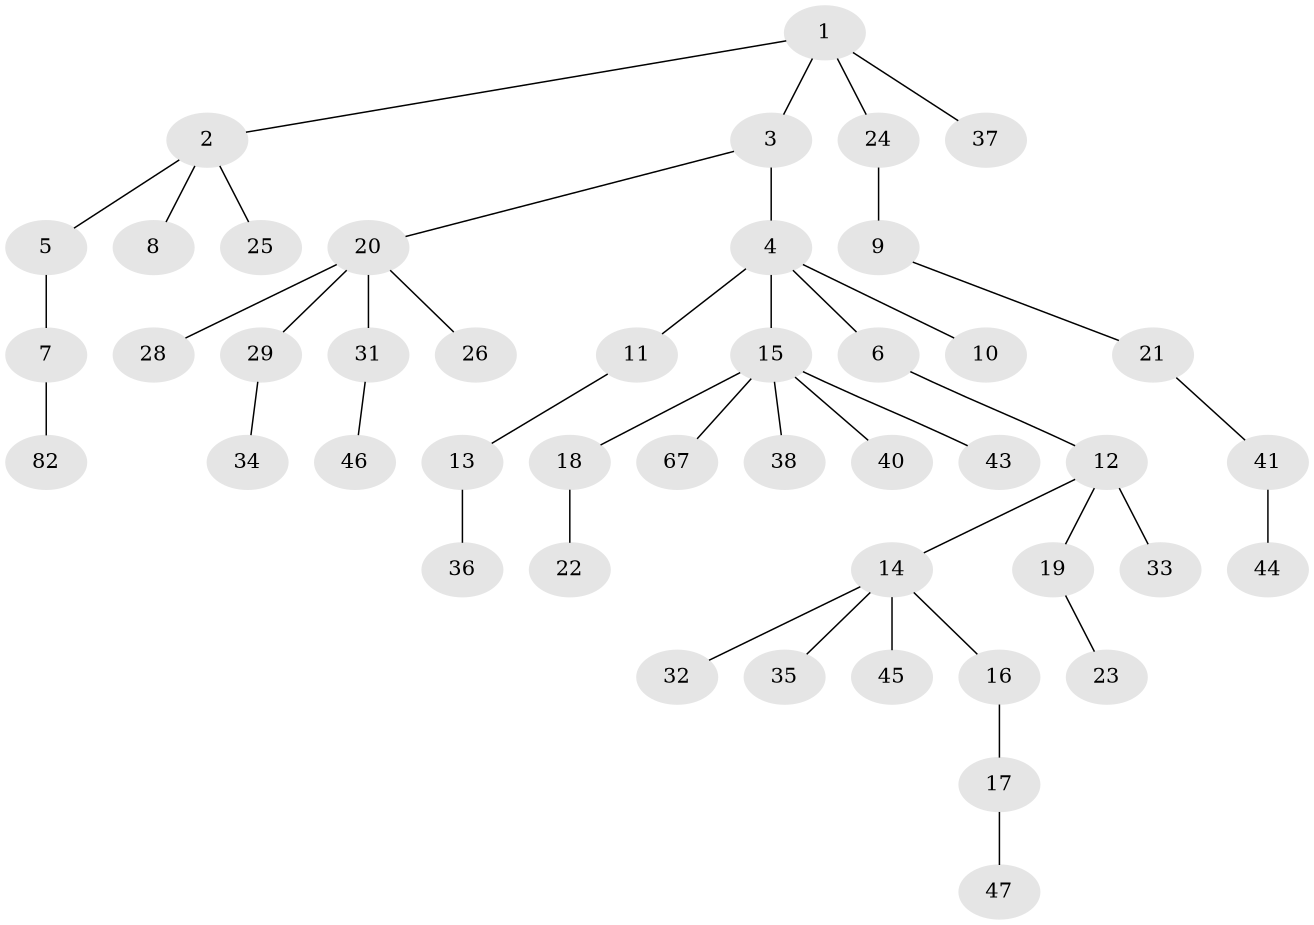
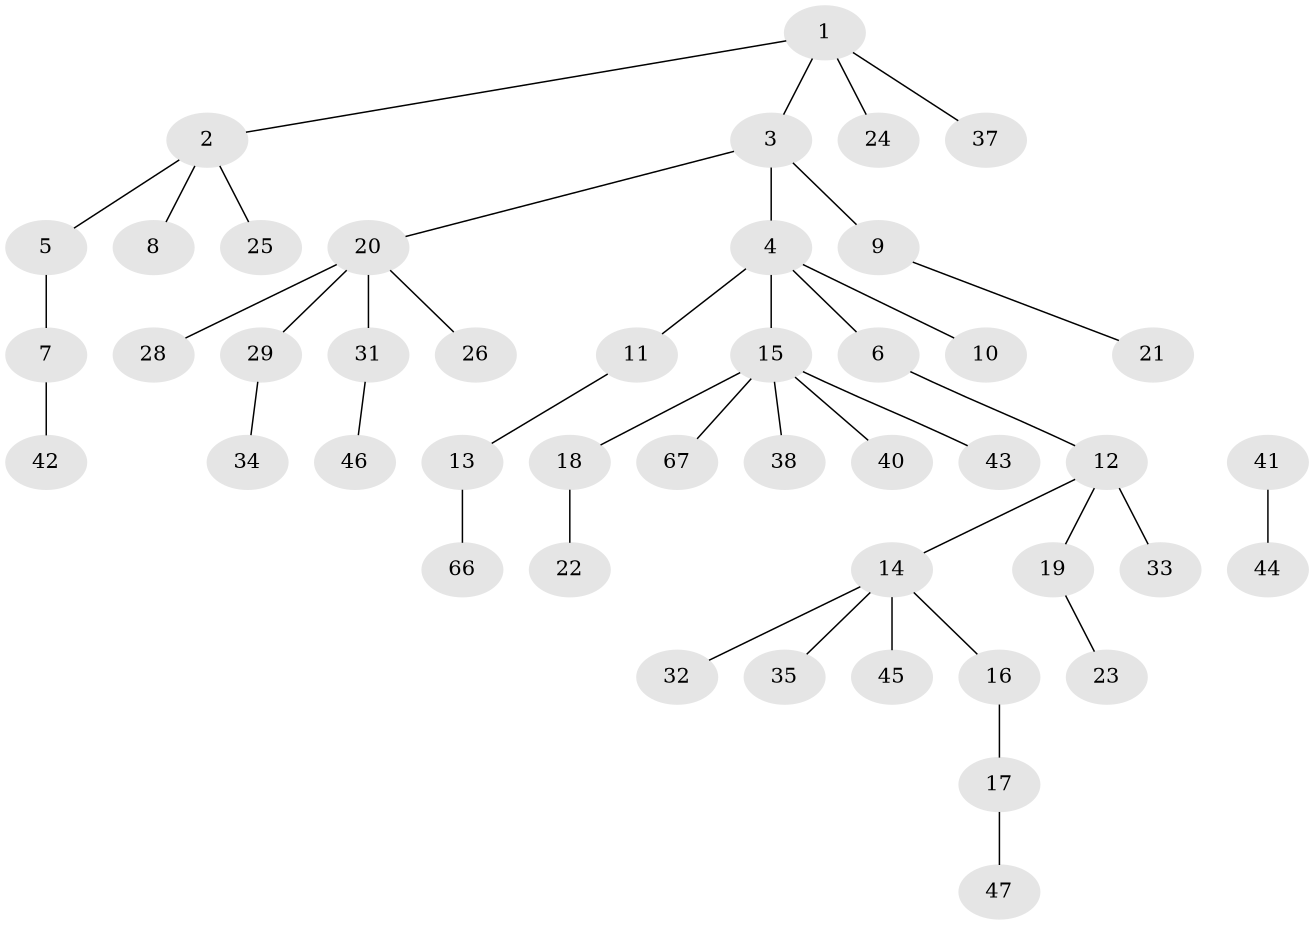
edge "24" -- "9": now "3" -- "9"
edge "21" -- "41": removed
node "82": label "82" -> "42"
node "36": label "36" -> "66"
